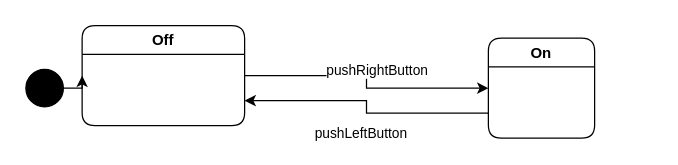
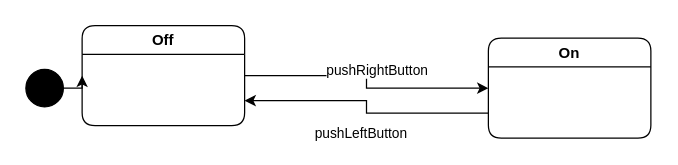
node "On": size 106x100 -> 163x100
